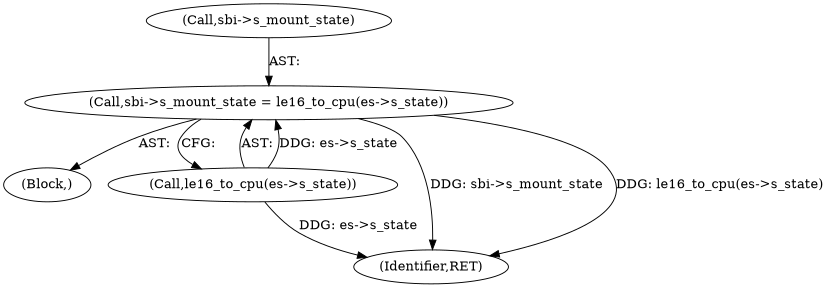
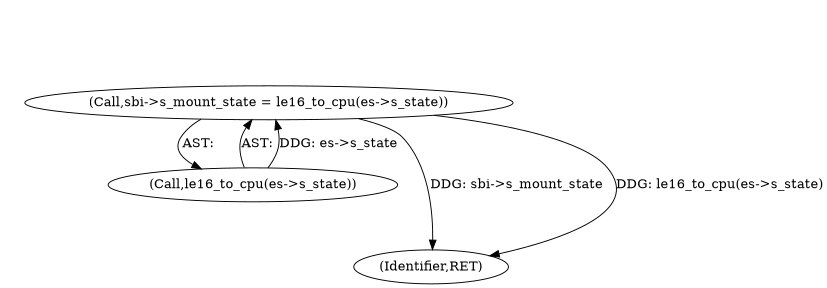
node "(Call,sbi->s_mount_state)": removed
edge "(Call,sbi->s_mount_state = le16_to_cpu(es->s_state))" -> "(Call,le16_to_cpu(es->s_state))": label "CFG: " -> "AST: "
node "(Block,)": removed
edge "(Call,le16_to_cpu(es->s_state))" -> "(Identifier,RET)": removed, label "DDG: es->s_state"
